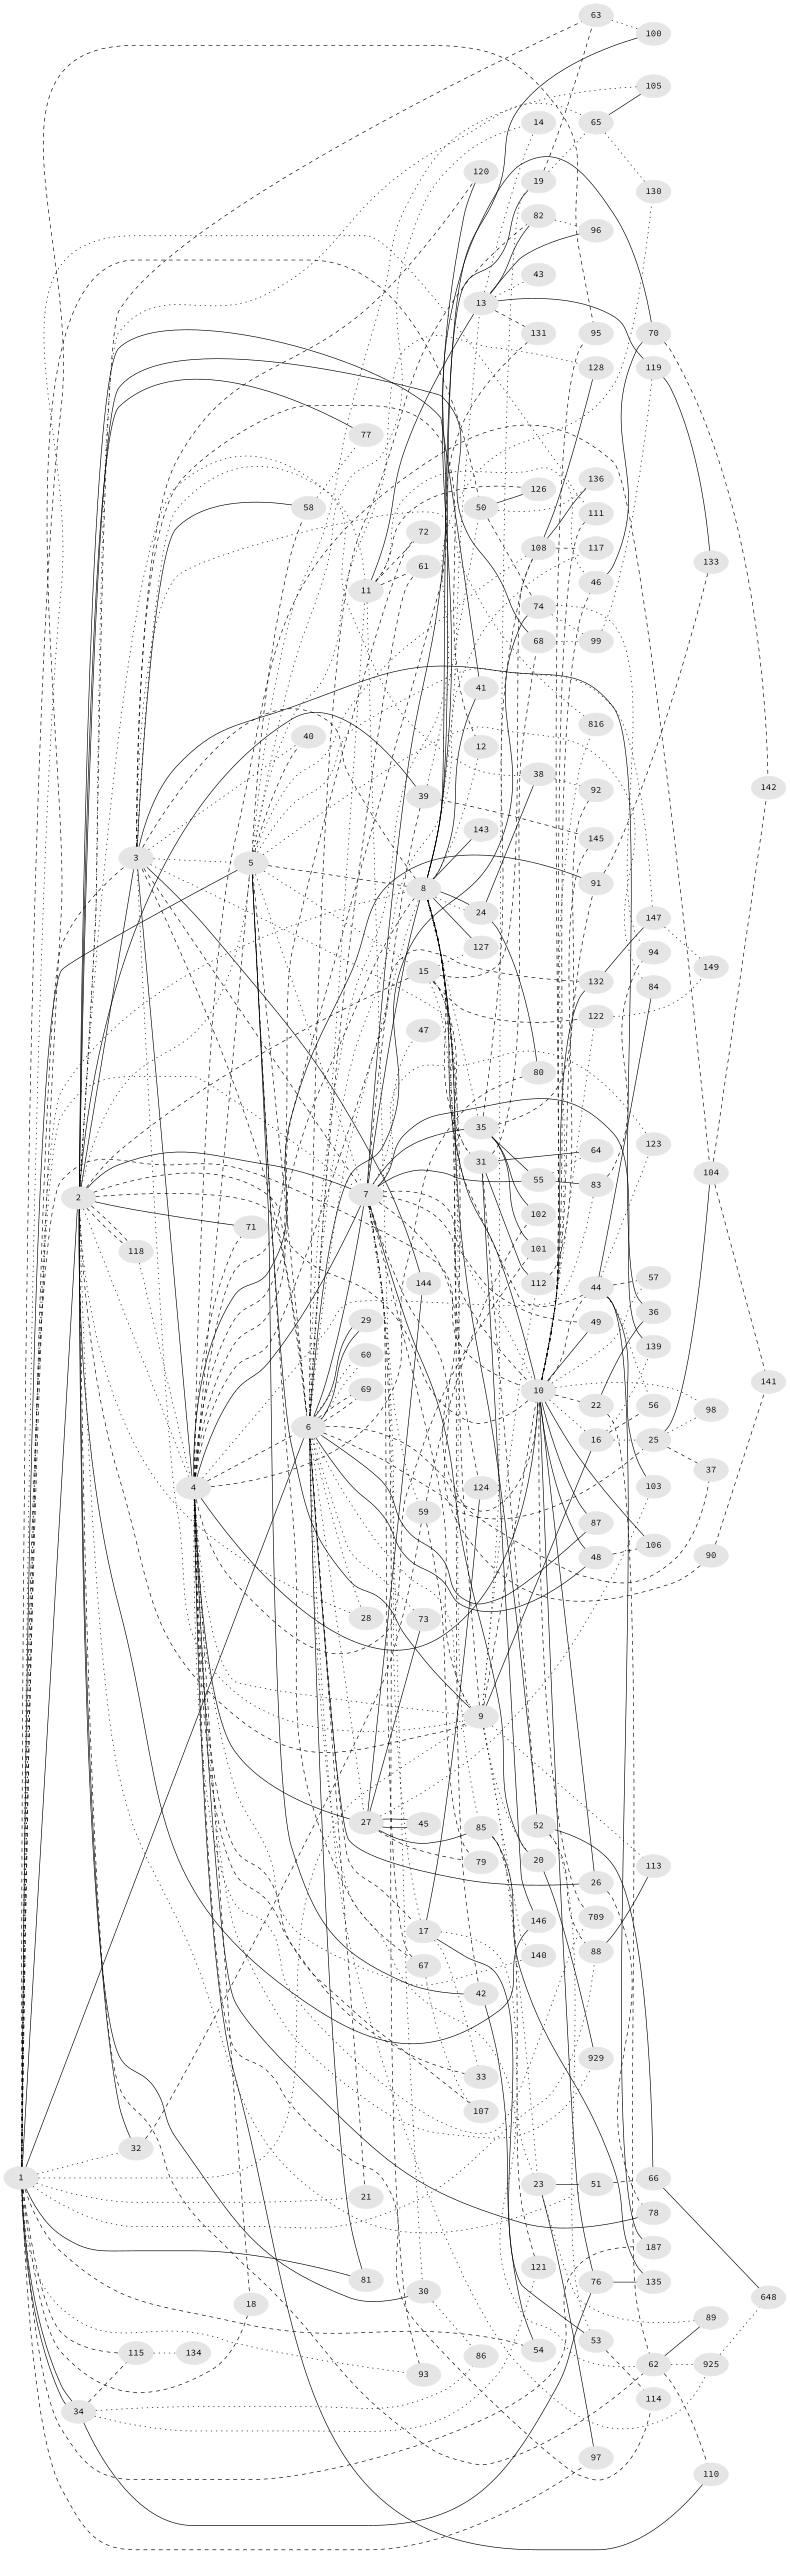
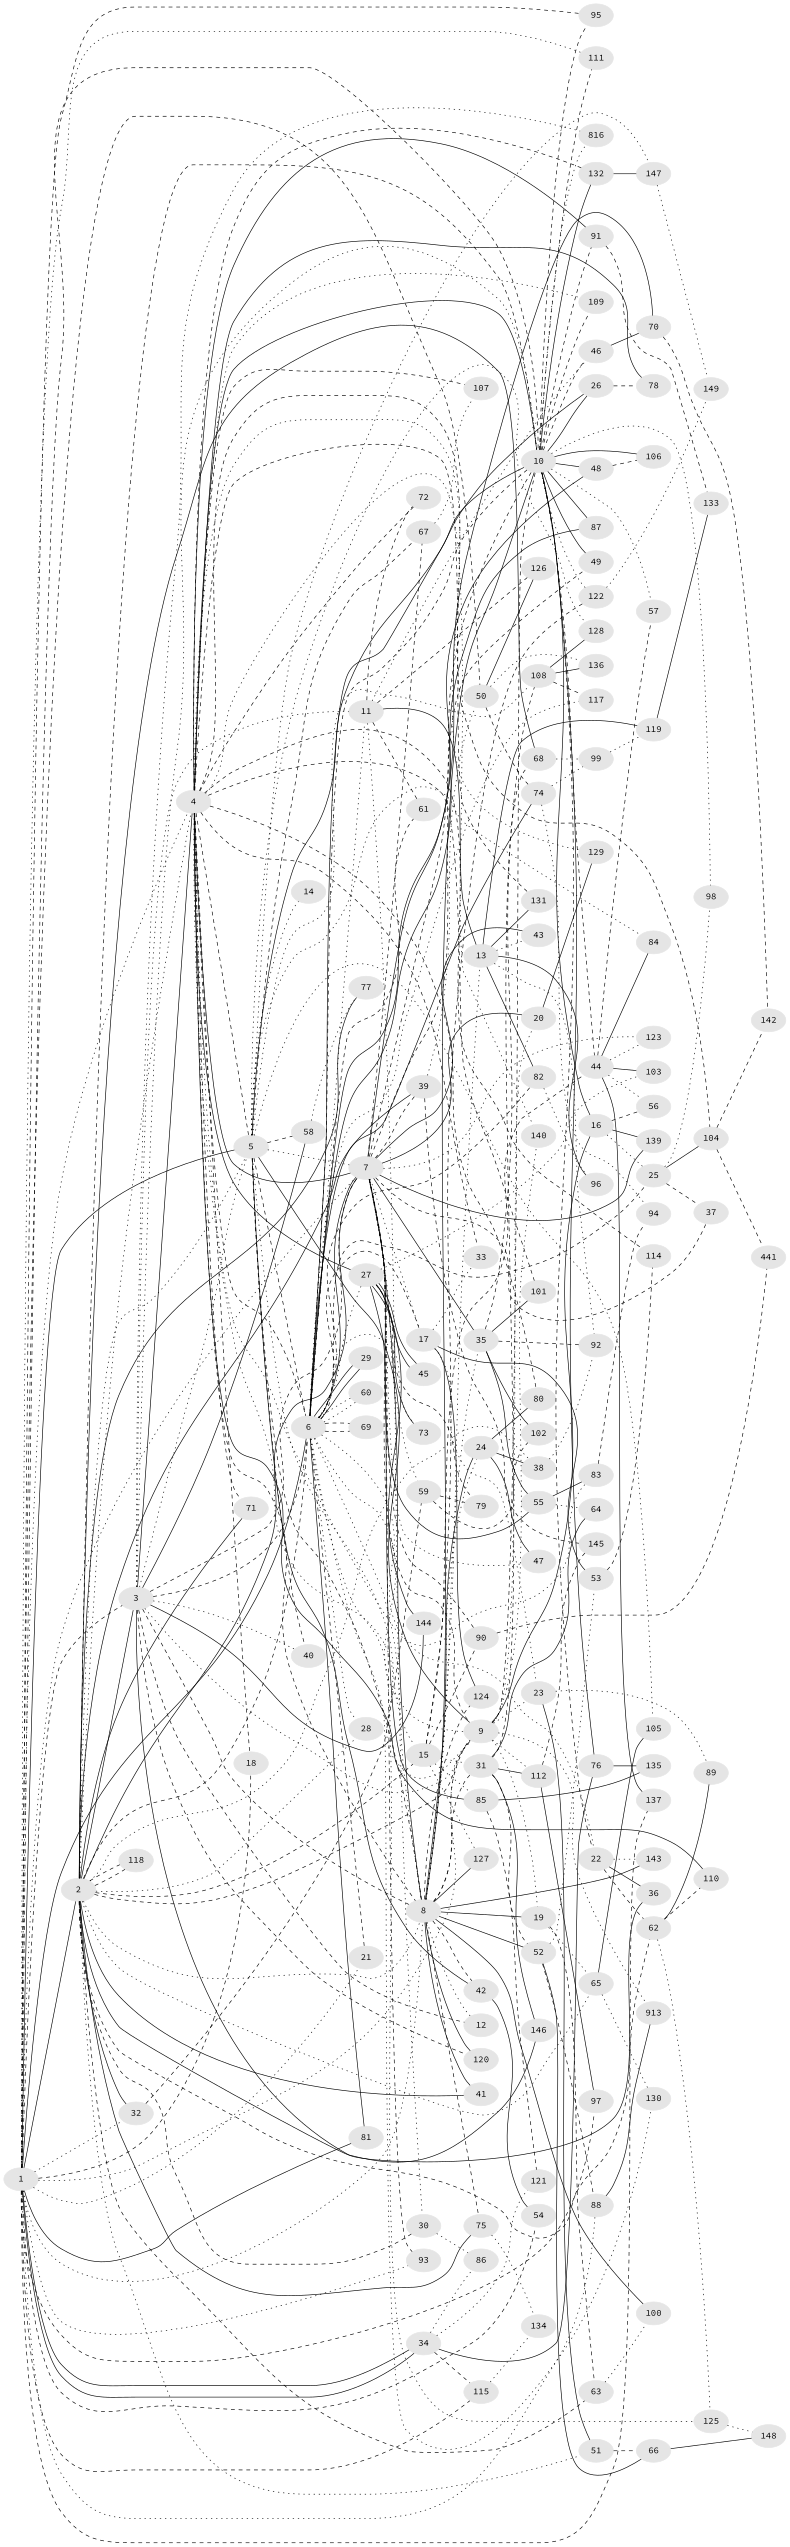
edge "14" -- "13": now "92" -- "13"
edge "13" -- "131": style dashed -> solid
edge "108" -- "15": now "90" -- "15"
edge "10" -- "5": added
edge "43" -- "7": added
node "141": label "141" -> "441"
edge "118" -- "4": now "1" -- "4"
edge "139" -- "16": style dotted -> solid
edge "10" -- "16": style dotted -> solid
edge "24" -- "47": added
edge "22" -- "143": added
node "113": label "113" -> "913"
node "709": label "709" -> "109"
edge "2" -- "8": added
edge "6" -- "62": now "6" -- "22"
edge "2" -- "30": style solid -> dashed
node "929": label "929" -> "129"
node "75": added
node "187": label "187" -> "137"
node "648": label "648" -> "148"
edge "23" -- "97": now "112" -- "97"
node "925": label "925" -> "125"
